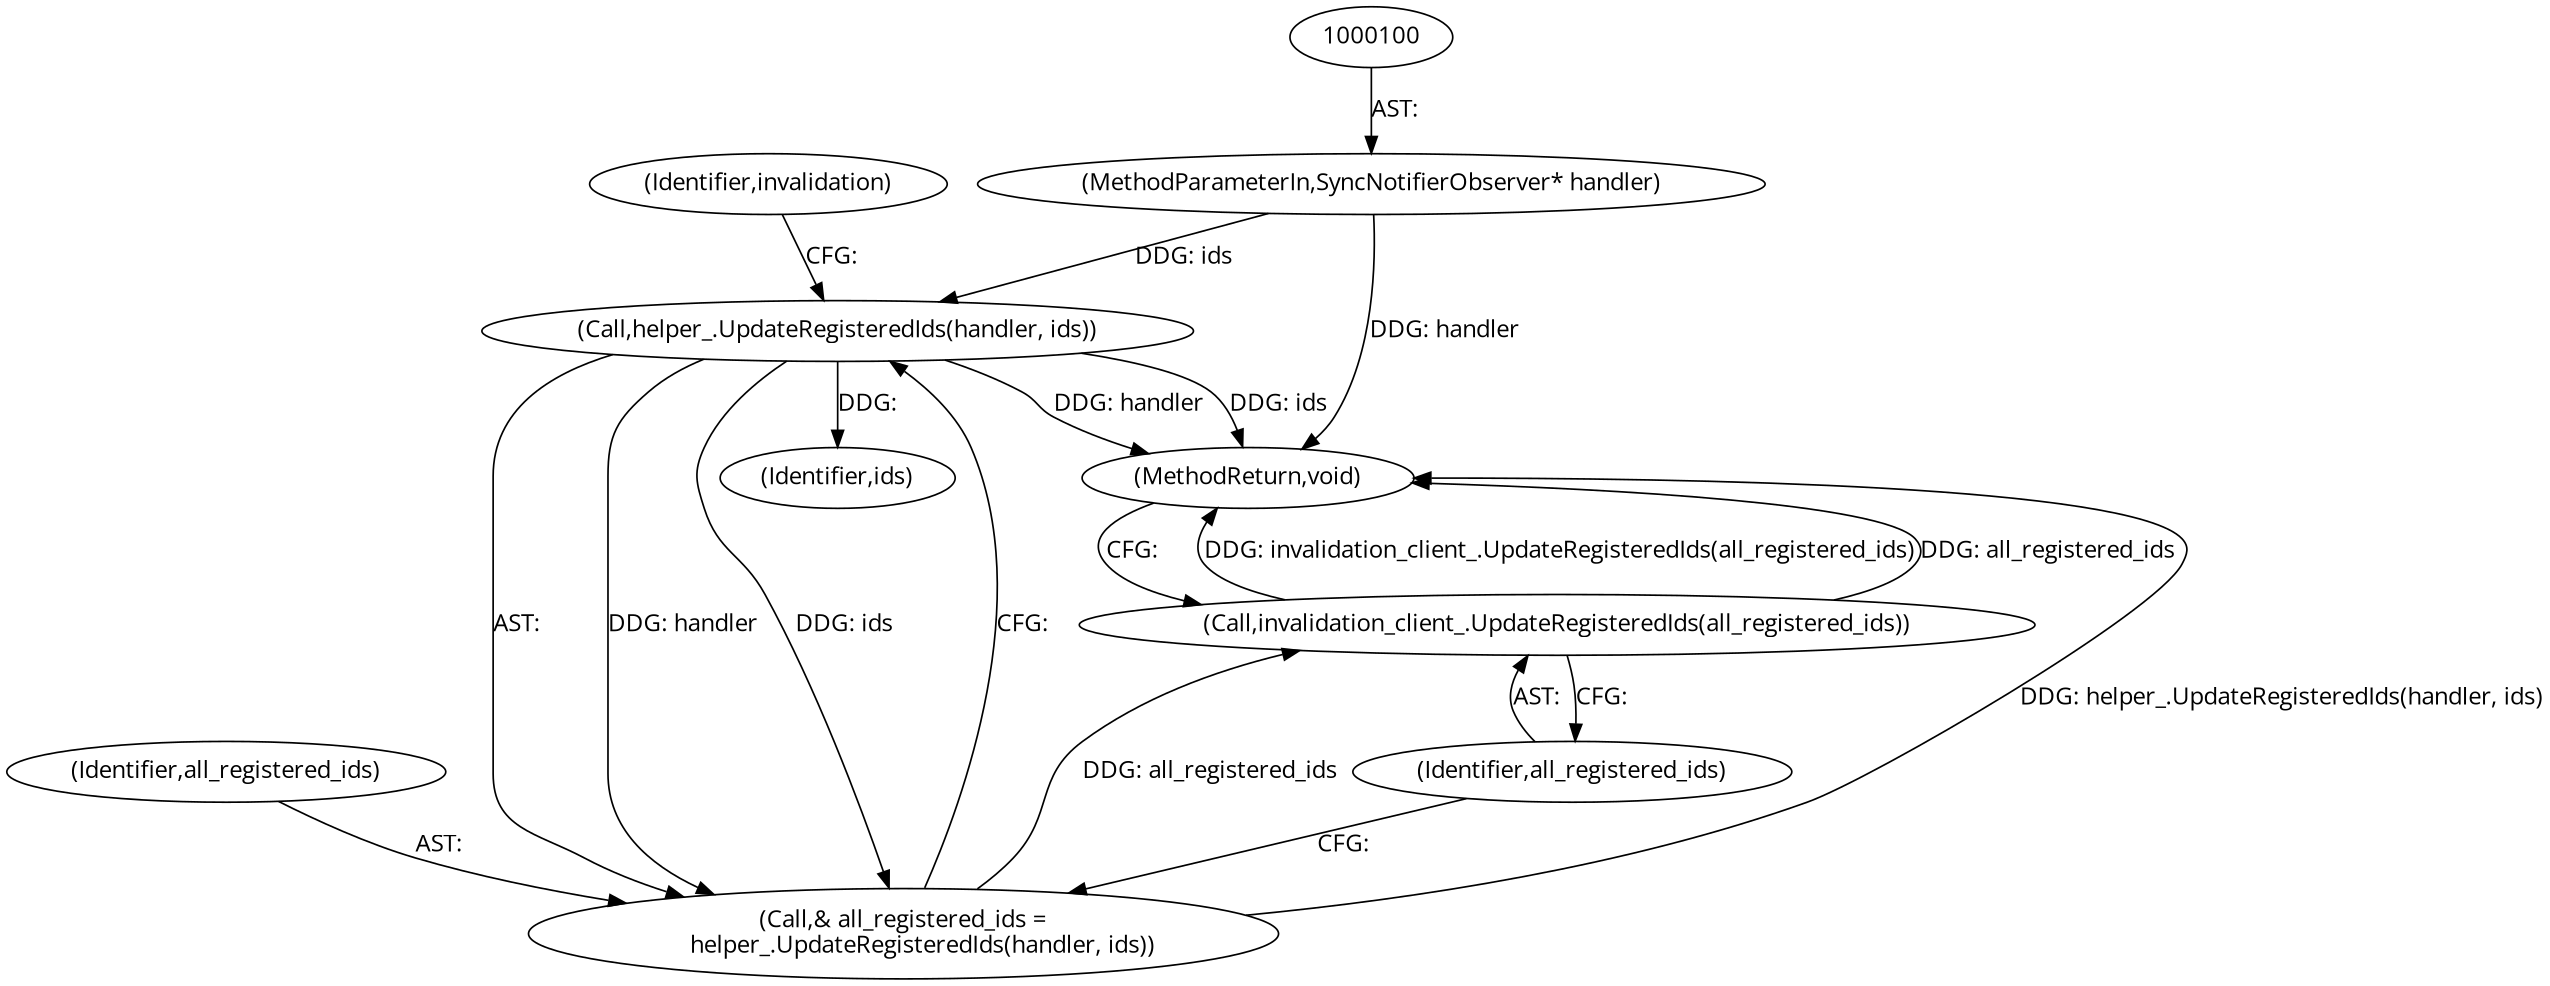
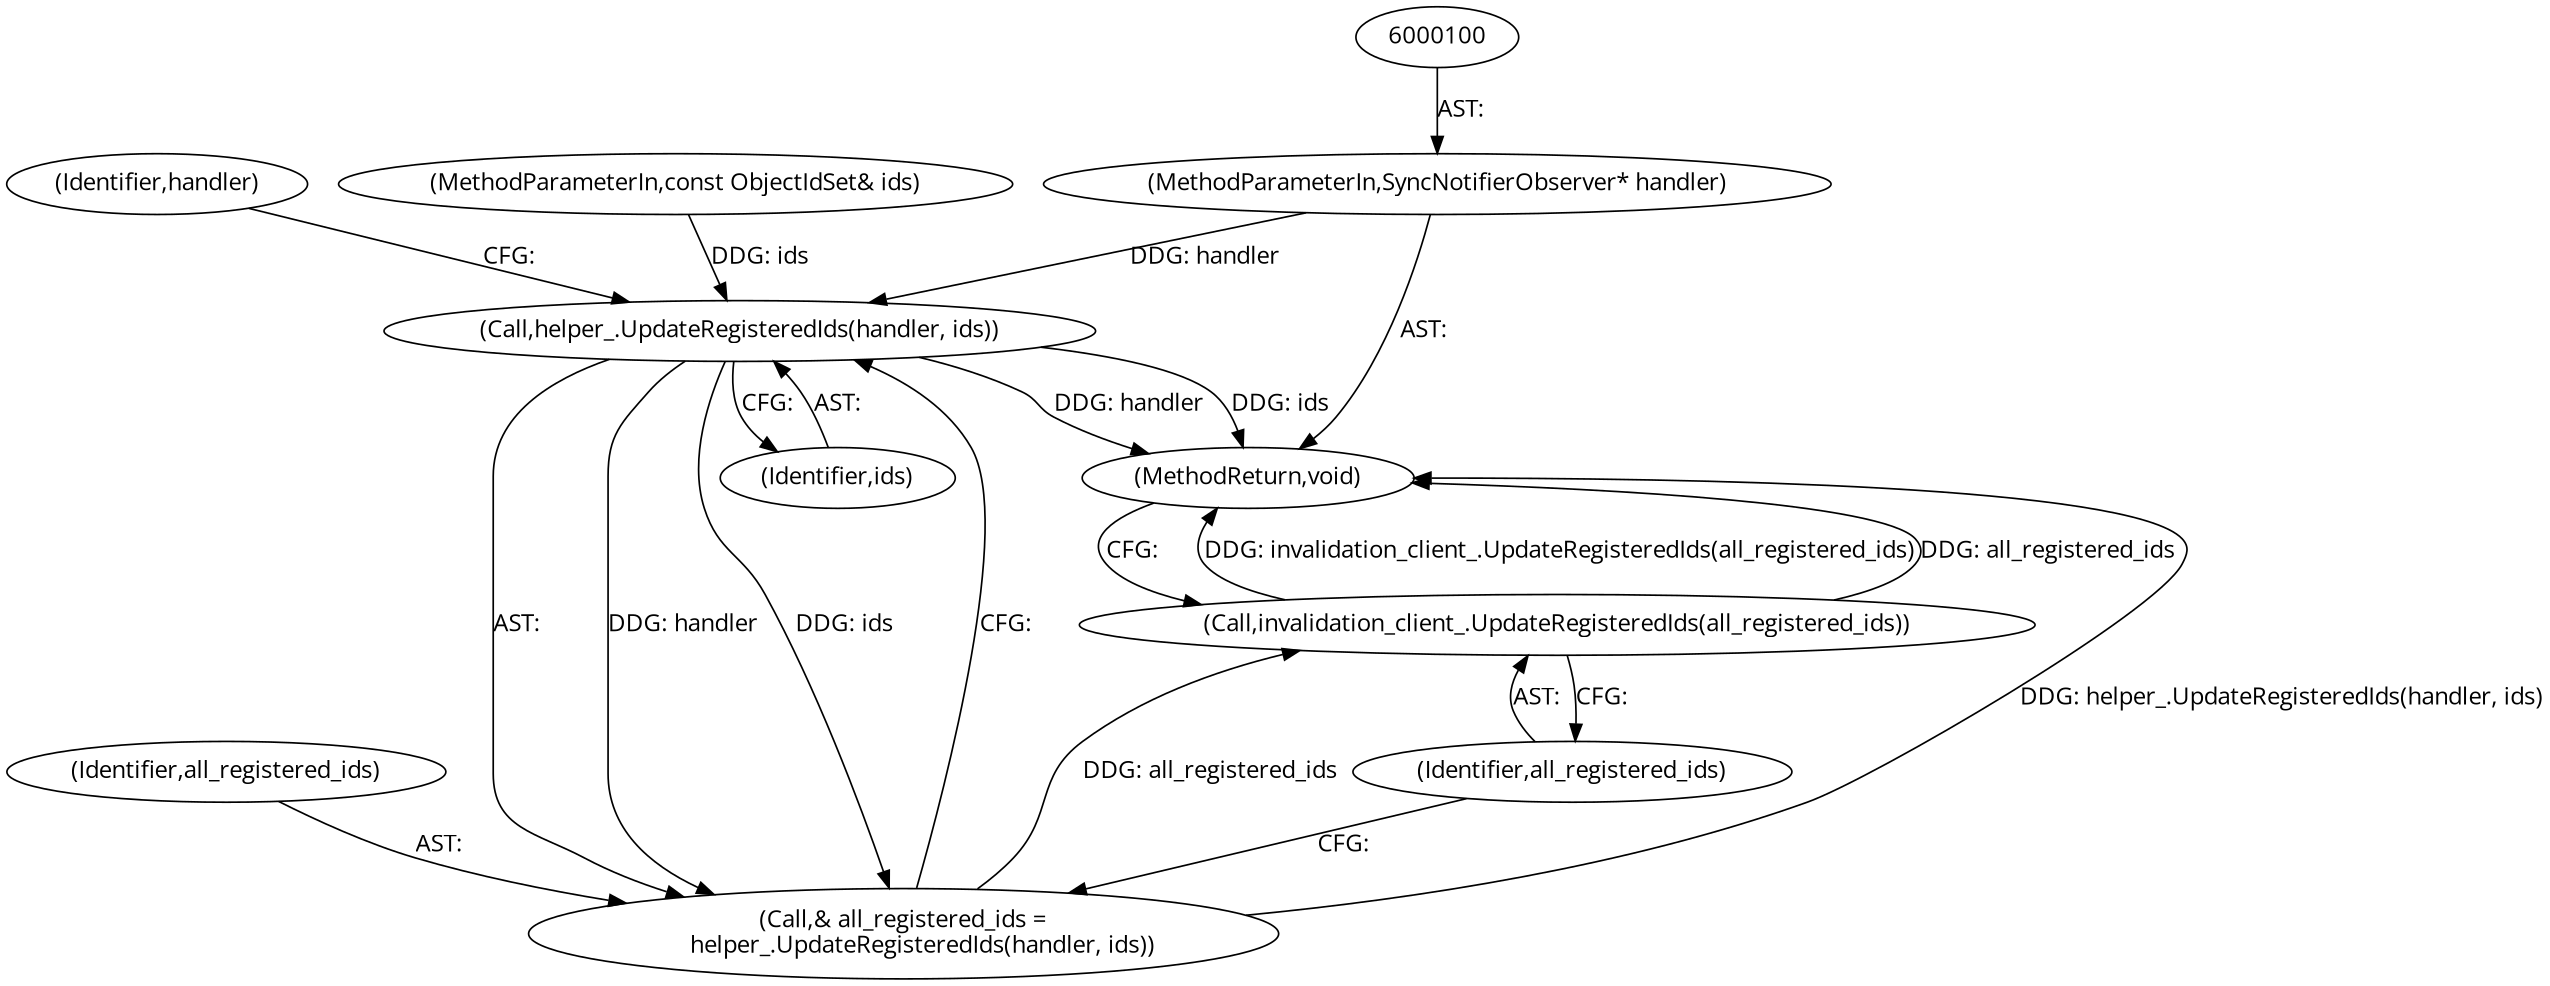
node "1000100": label "1000100" -> "6000100"
node "(MethodParameterIn,const ObjectIdSet& ids)": added
node "(Identifier,invalidation)": label "(Identifier,invalidation)" -> "(Identifier,handler)"
edge "(MethodParameterIn,SyncNotifierObserver* handler)" -> "(Call,helper_.UpdateRegisteredIds(handler, ids))": label "DDG: ids" -> "DDG: handler"
edge "(MethodParameterIn,SyncNotifierObserver* handler)" -> "(MethodReturn,void)": label "DDG: handler" -> "AST: "
edge "(Call,helper_.UpdateRegisteredIds(handler, ids))" -> "(Identifier,ids)": label "DDG: " -> "CFG: "
edge "(Identifier,ids)" -> "(Call,helper_.UpdateRegisteredIds(handler, ids))": added, label "AST:"
